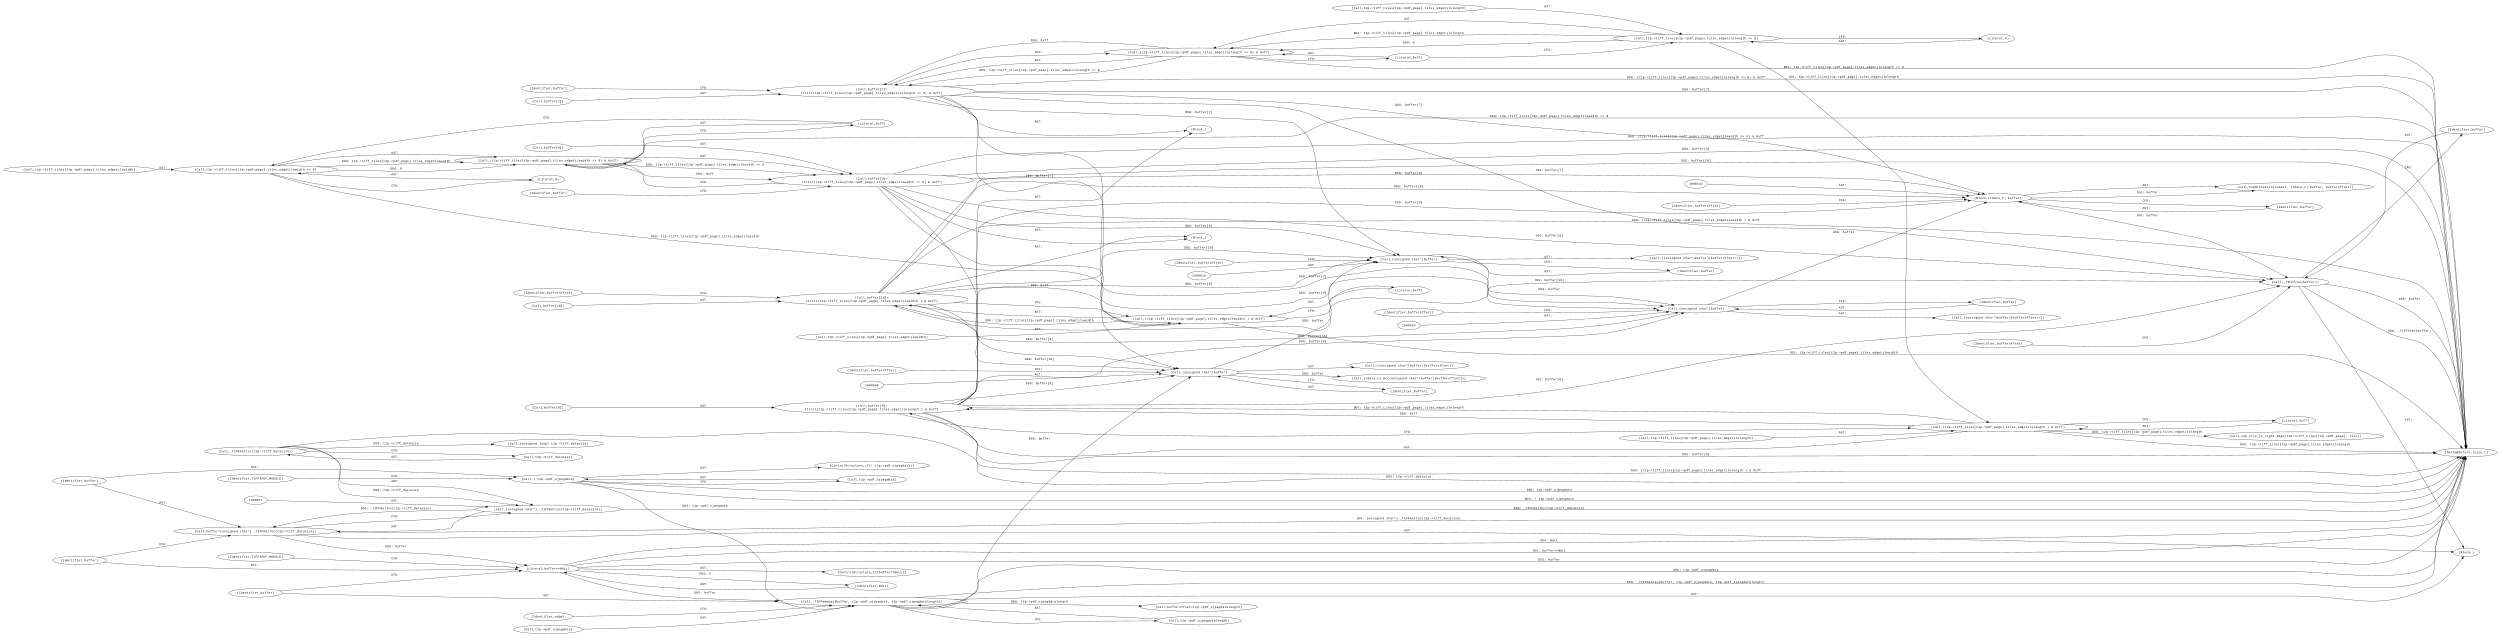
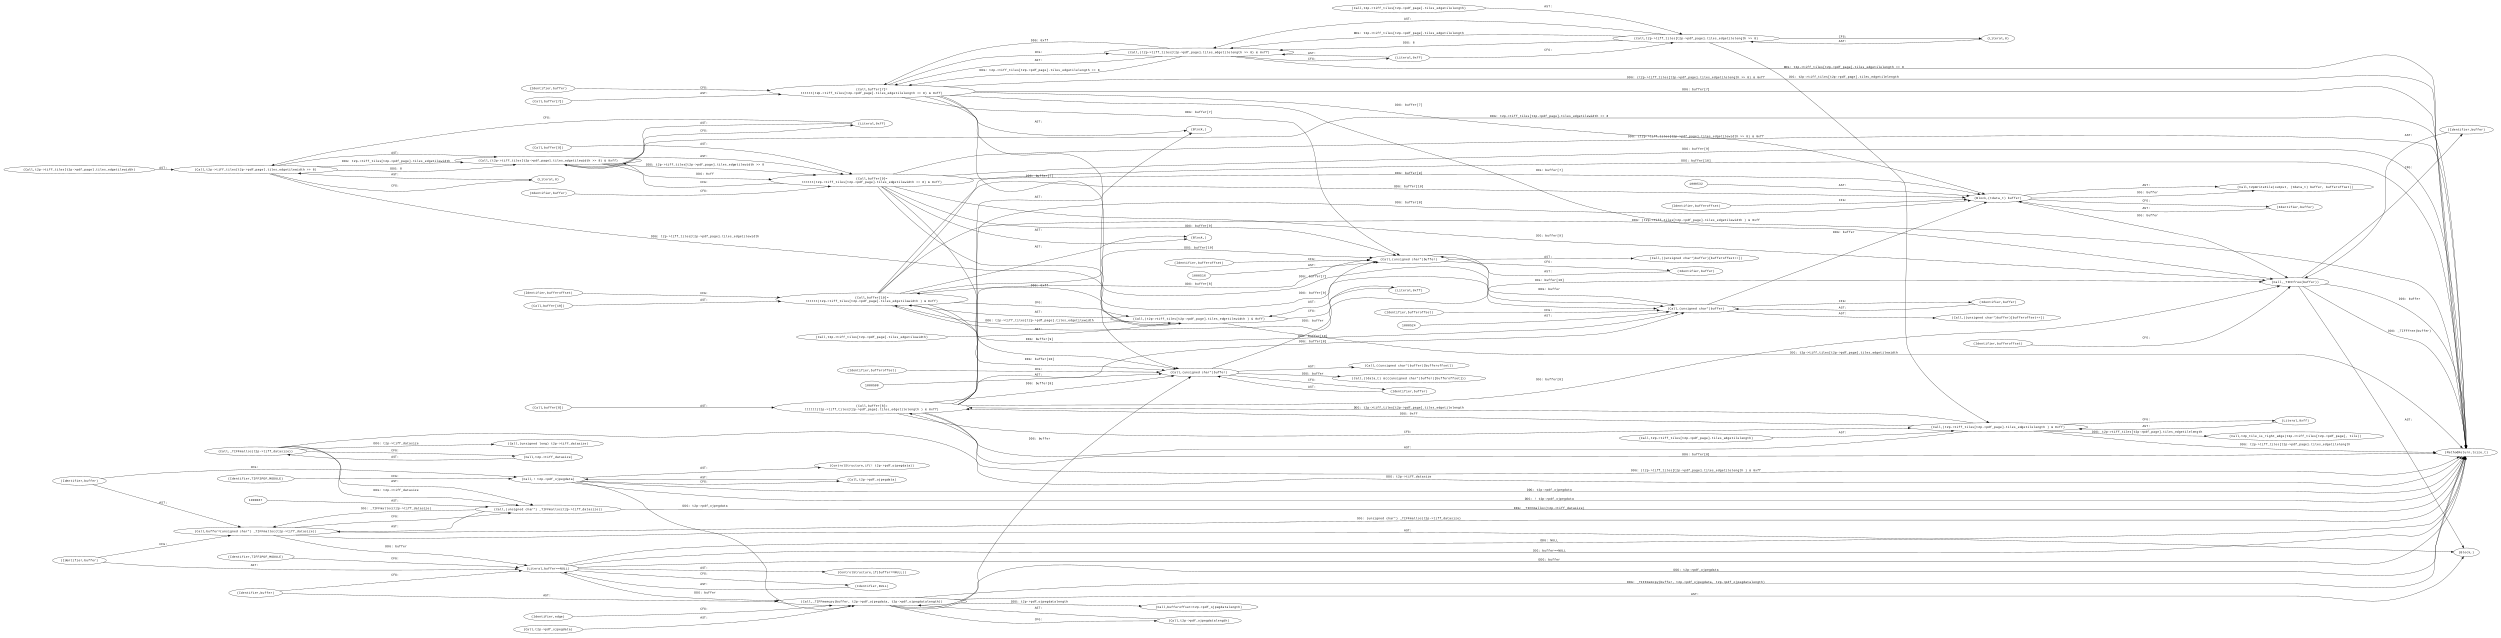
edge "(Literal,buffer==NULL)" -> "(Identifier,NULL)": label "DDG: 8" -> "CFG: "
